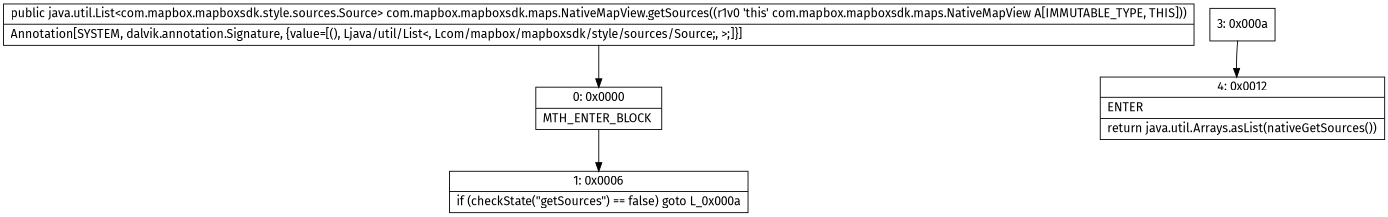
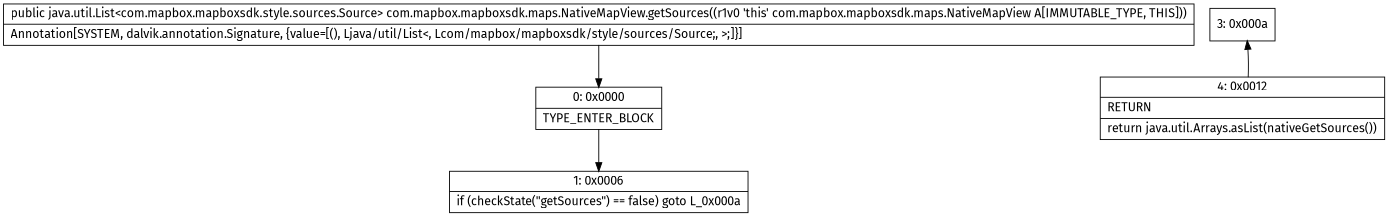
edge "3: 0x000a" -> "4: 0x0012": reversed
node "4: 0x0012": text "ENTER" -> "RETURN"
node "0: 0x0000": text "MTH_ENTER_BLOCK" -> "TYPE_ENTER_BLOCK"
